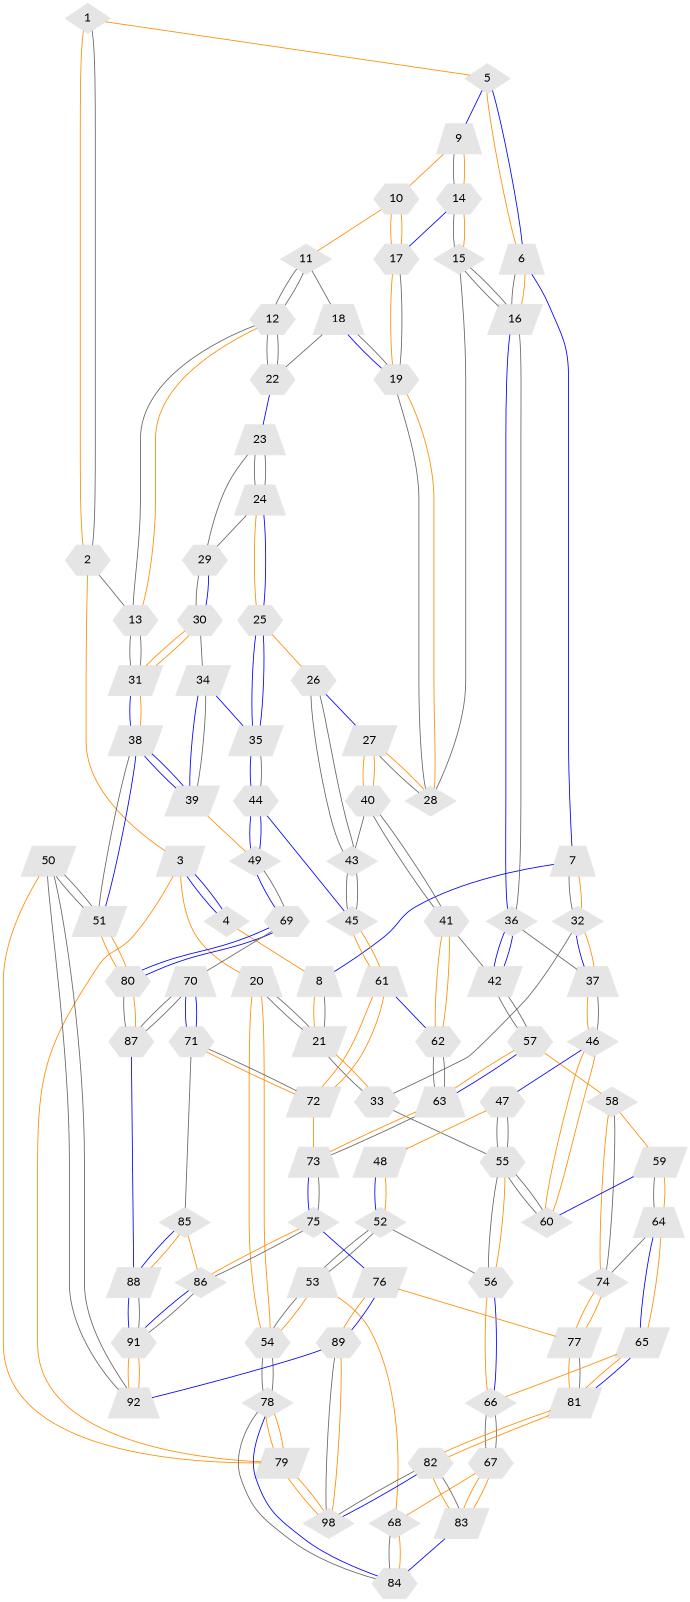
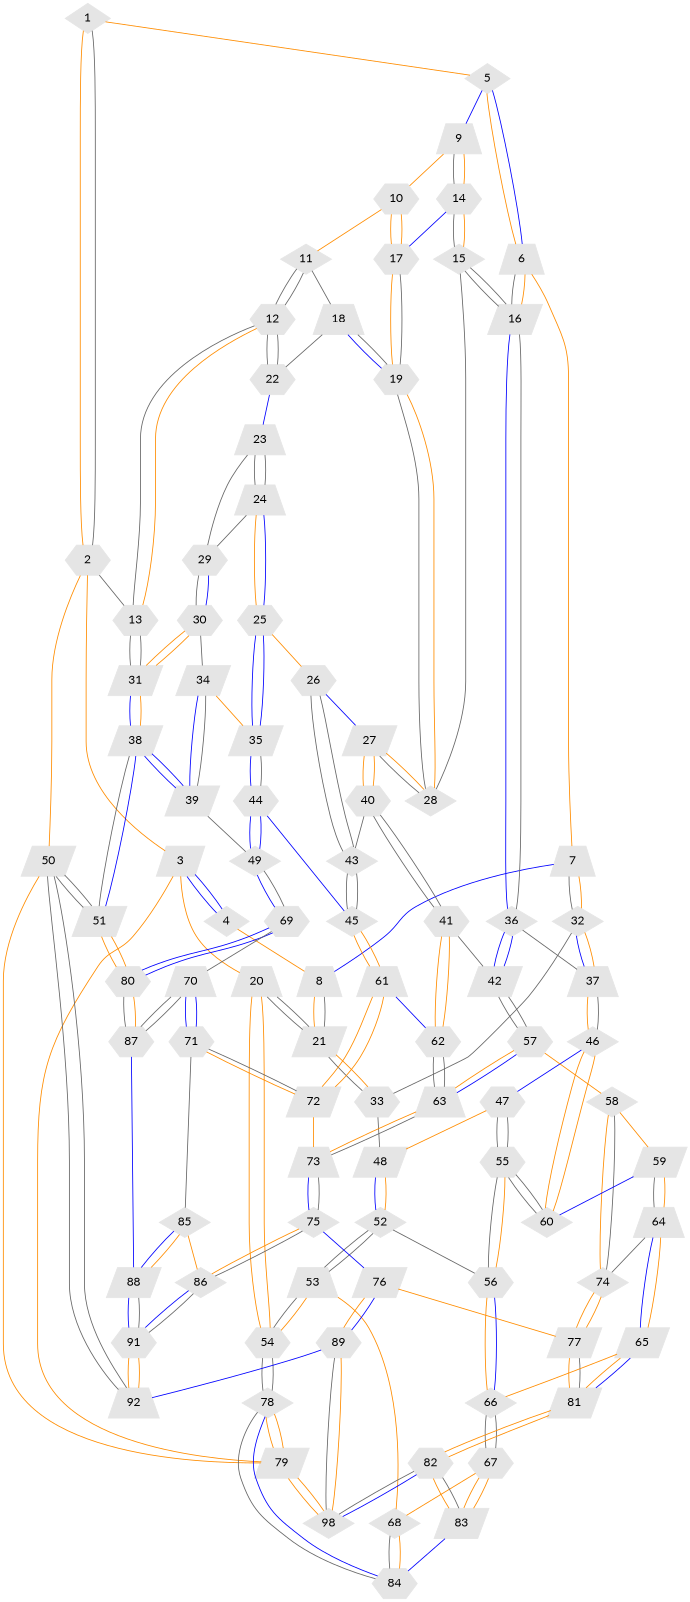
edge "6" -- "7": color blue -> darkorange
edge "2" -- "50": added
edge "34" -- "35": color blue -> darkorange
edge "39" -- "49": color darkorange -> gray40
edge "33" -- "55": now "33" -- "48"
